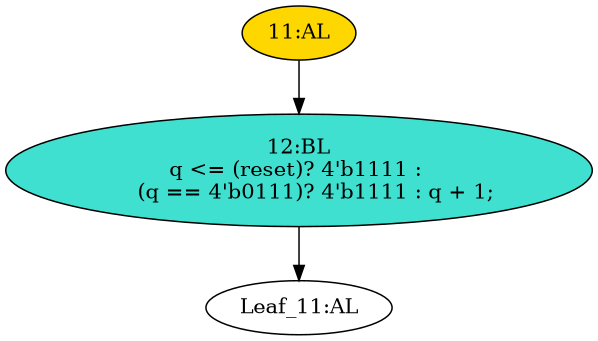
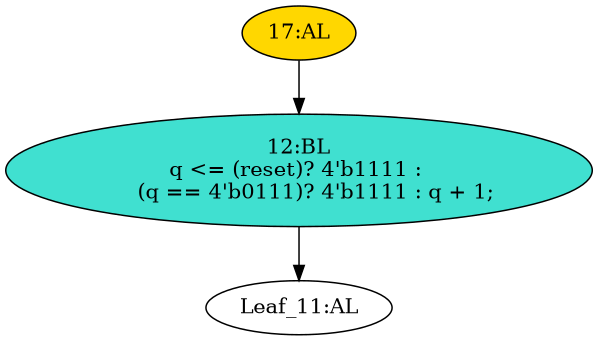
node "11:AL": label "11:AL" -> "17:AL"
